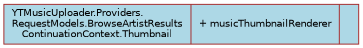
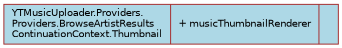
node "YTMusicUploader.Providers.": text "RequestModels.BrowseArtistResults" -> "Providers.BrowseArtistResults"
